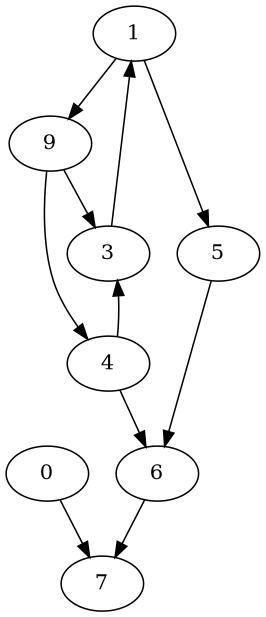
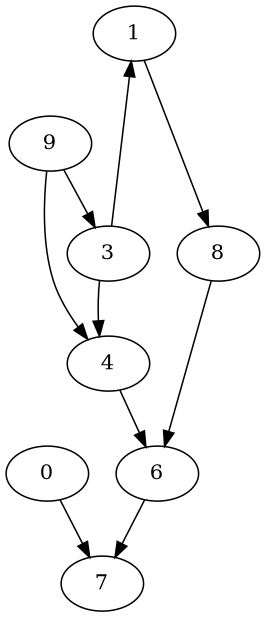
edge "1" -> "9": removed
node "5": label "5" -> "8"
edge "4" -> "3": reversed
